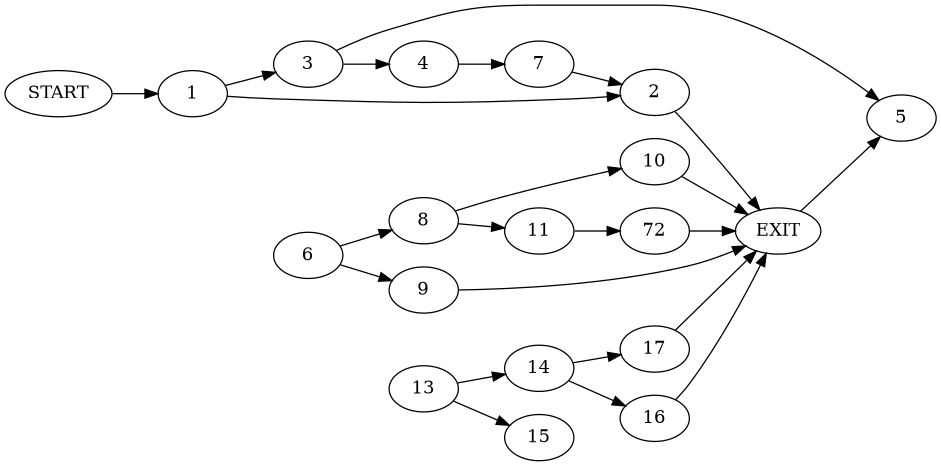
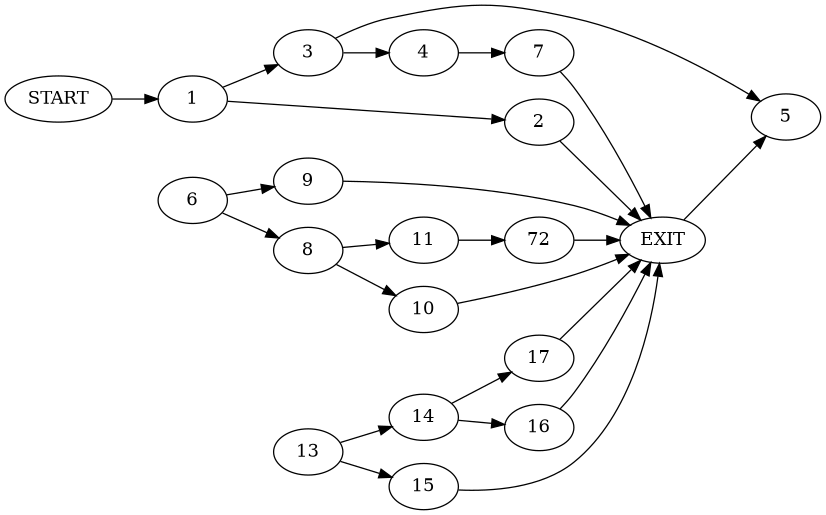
edge "7" -> "2": now "7" -> "EXIT"
edge "15" -> "EXIT": added
